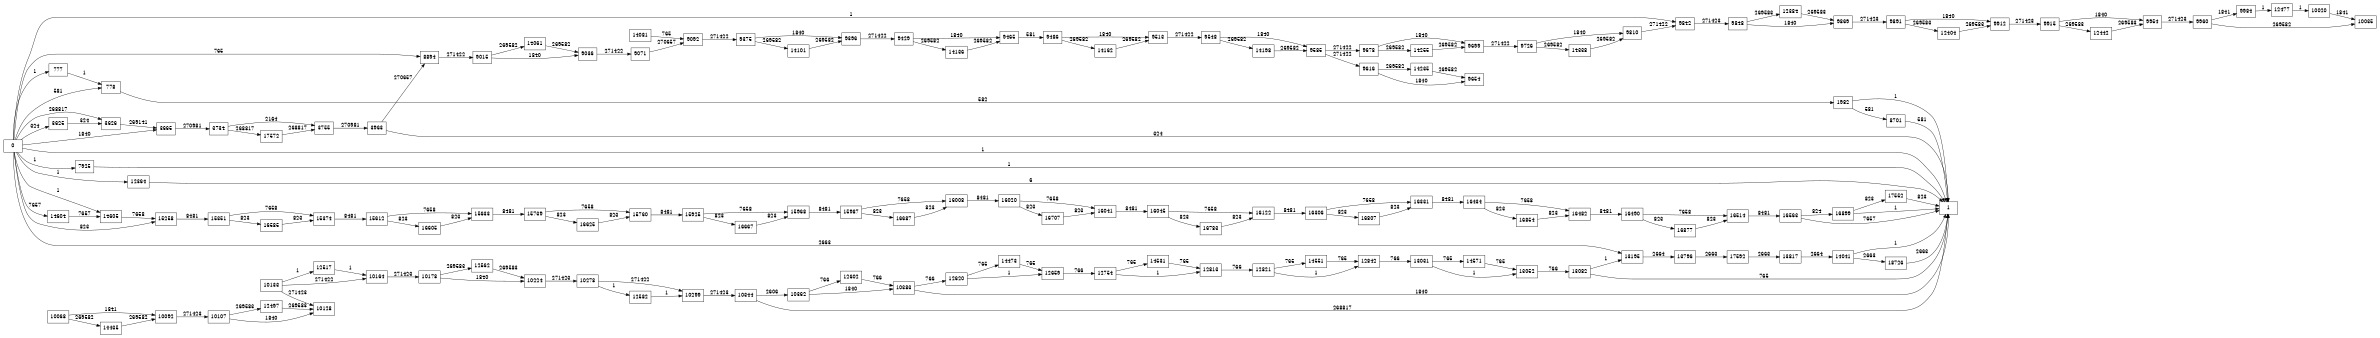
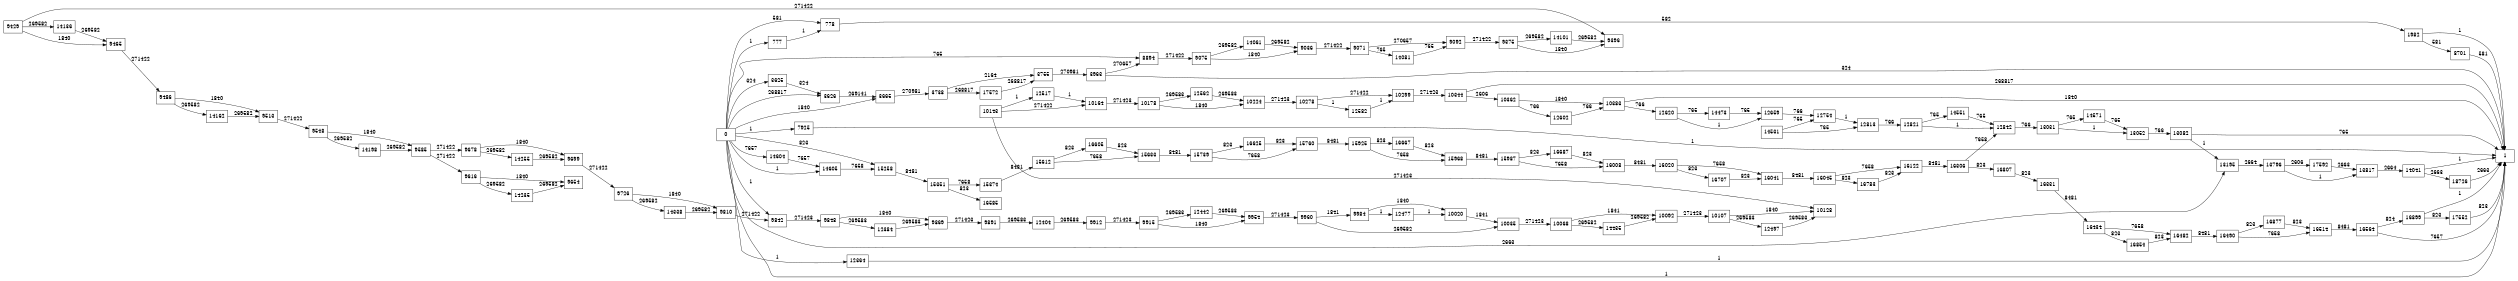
edge "9891" -> "9912": removed, label "1840"
edge "9465" -> "9486": label "581" -> "271422"
edge "9396" -> "9429": reversed
edge "9071" -> "14081": added, label "765"
node "9015": label "9015" -> "9075"
node "3734": label "3734" -> "3738"
edge "12364" -> "1": label "6" -> "1"
edge "13796" -> "13817": added, label "1"
edge "16306" -> "16331": now "16306" -> "12842"
edge "9984" -> "10020": added, label "1840"
node "16563": label "16563" -> "16564"
edge "16585" -> "15374": removed, label "823"
edge "10035" -> "10068": added, label "271423"
edge "13796" -> "17592": label "2663" -> "2606"
edge "12754" -> "14531": reversed
node "10133": label "10133" -> "10143"
